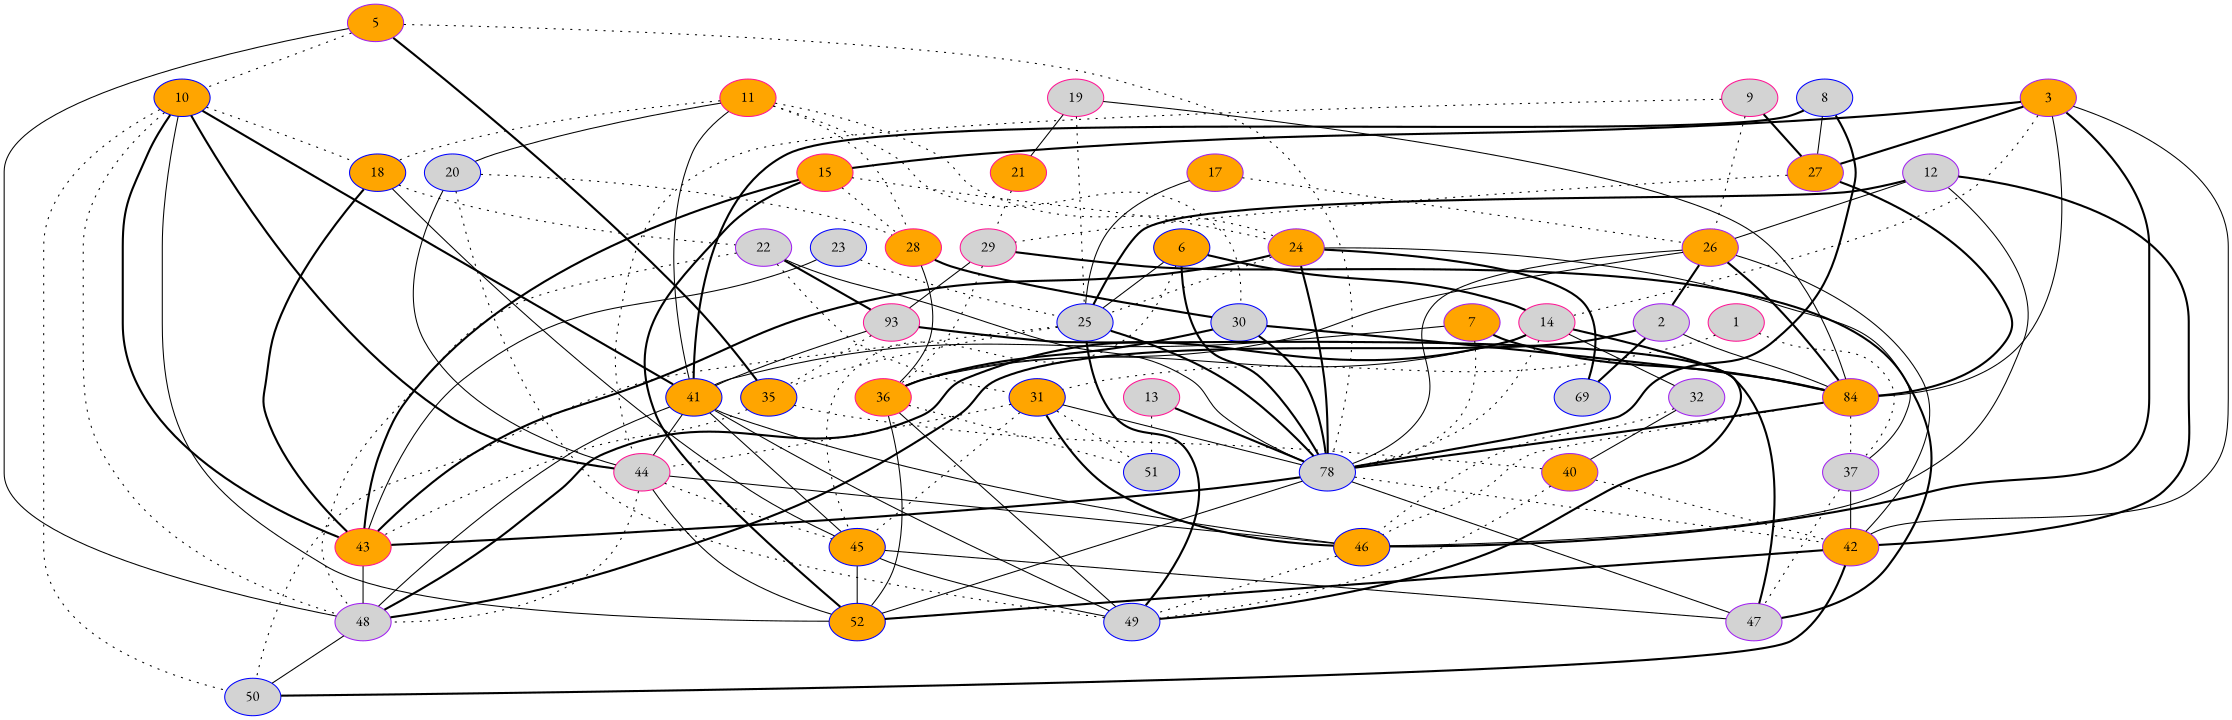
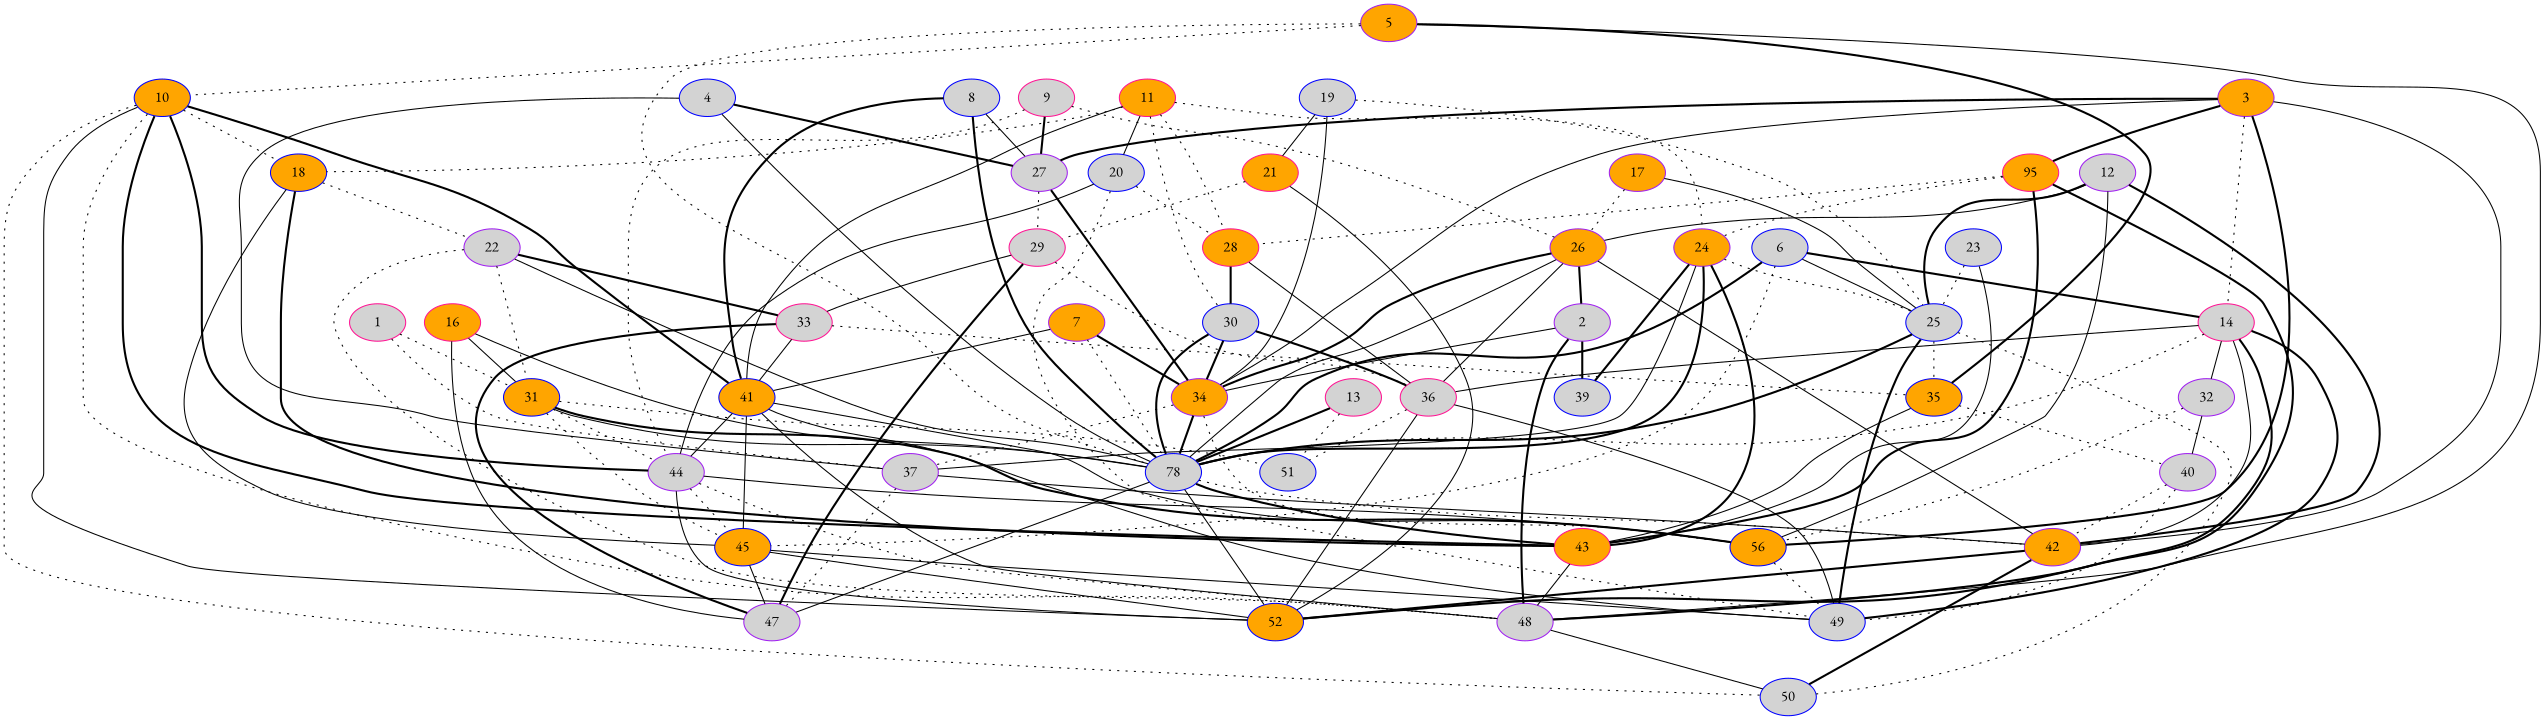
node "4": added
node "19": color deeppink -> blue
node "15": label "15" -> "95"
node "27": fillcolor orange -> lightgrey
node "6": fillcolor orange -> lightgrey
node "16": added
node "93": label "93" -> "33"
node "36": fillcolor orange -> lightgrey
node "69": label "69" -> "39"
node "84": label "84" -> "34"
edge "21" -- "52": added
edge "35" -- "43": style dotted -> solid
node "44": color deeppink -> purple
node "40": fillcolor orange -> lightgrey
edge "14" -- "42": added
node "46": label "46" -> "56"
